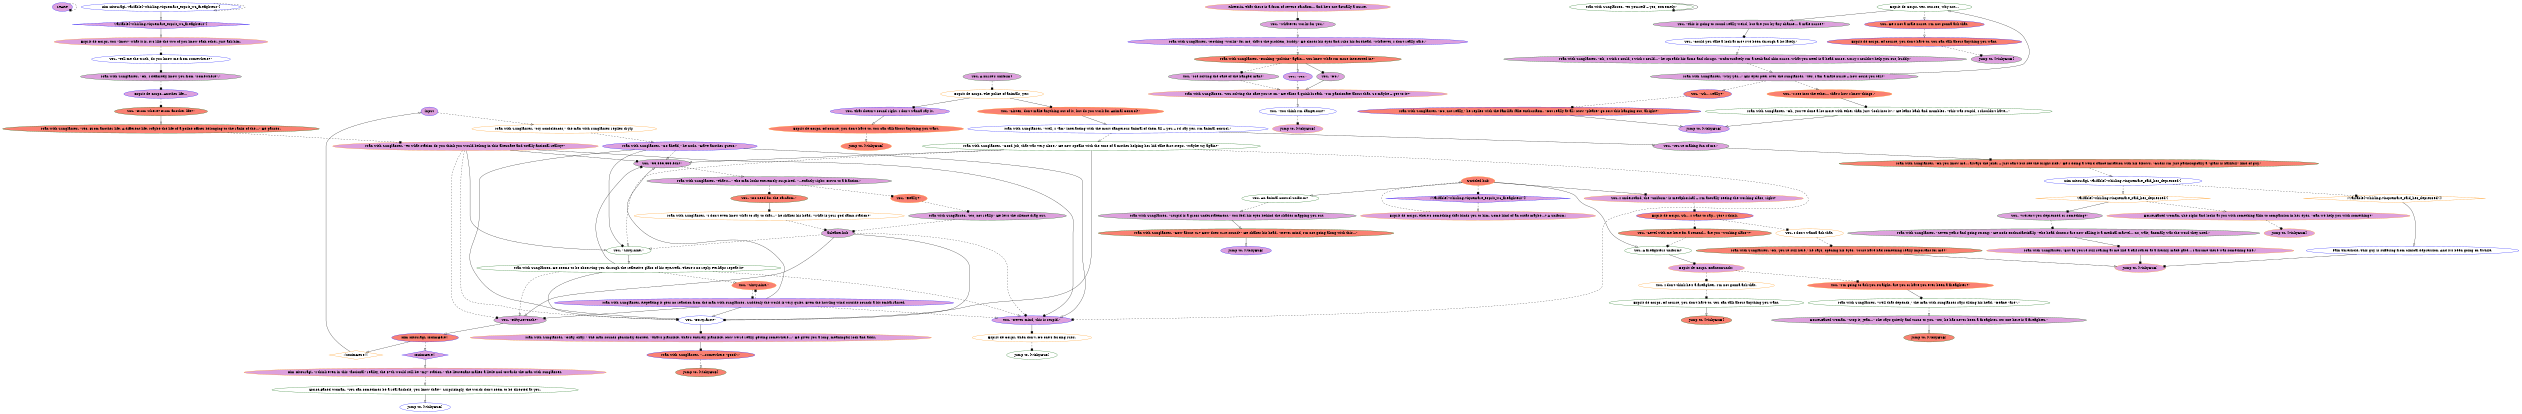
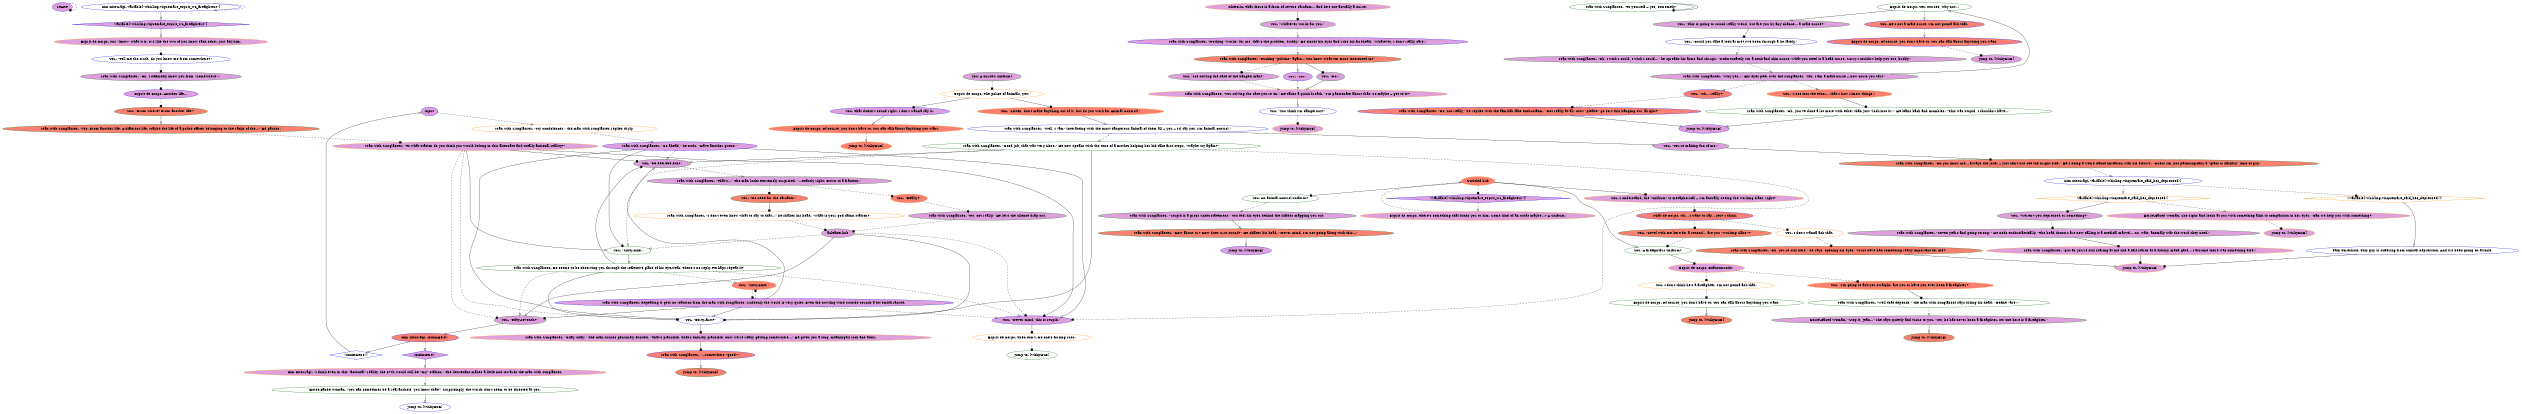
edge "Untitled hub" -> "You: An animal control uniform?": arrowhead onormal -> box
node "Esprit de Corps: Uh... I want to say... yes? I think.": label "Esprit de Corps: Uh... I want to say... yes? I think." -> "What de Corps: Uh... I want to say... yes? I think."
node "!(IsKimHere())": color darkorange -> blue
